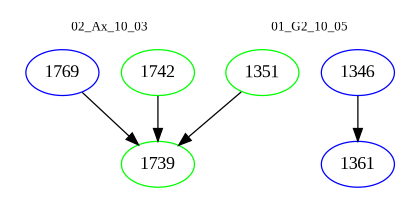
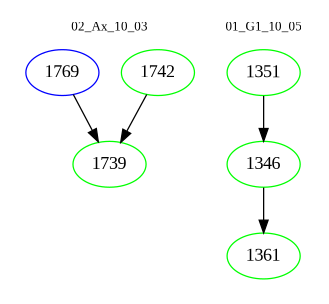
cluster "01_G2_10_05": label "01_G2_10_05" -> "01_G1_10_05"
node "1346": color blue -> green
edge "1351" -> "1739": now "1351" -> "1346"
node "1361": color blue -> green
